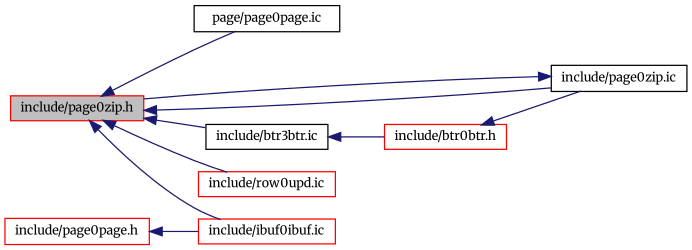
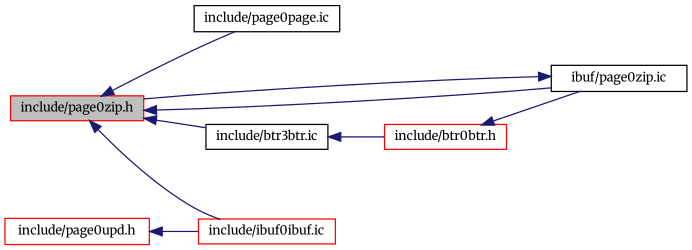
node "page/page0page.ic": label "page/page0page.ic" -> "include/page0page.ic"
node "include/page0zip.ic": label "include/page0zip.ic" -> "ibuf/page0zip.ic"
node "include/row0upd.ic": removed
node "include/page0page.h": label "include/page0page.h" -> "include/page0upd.h"
